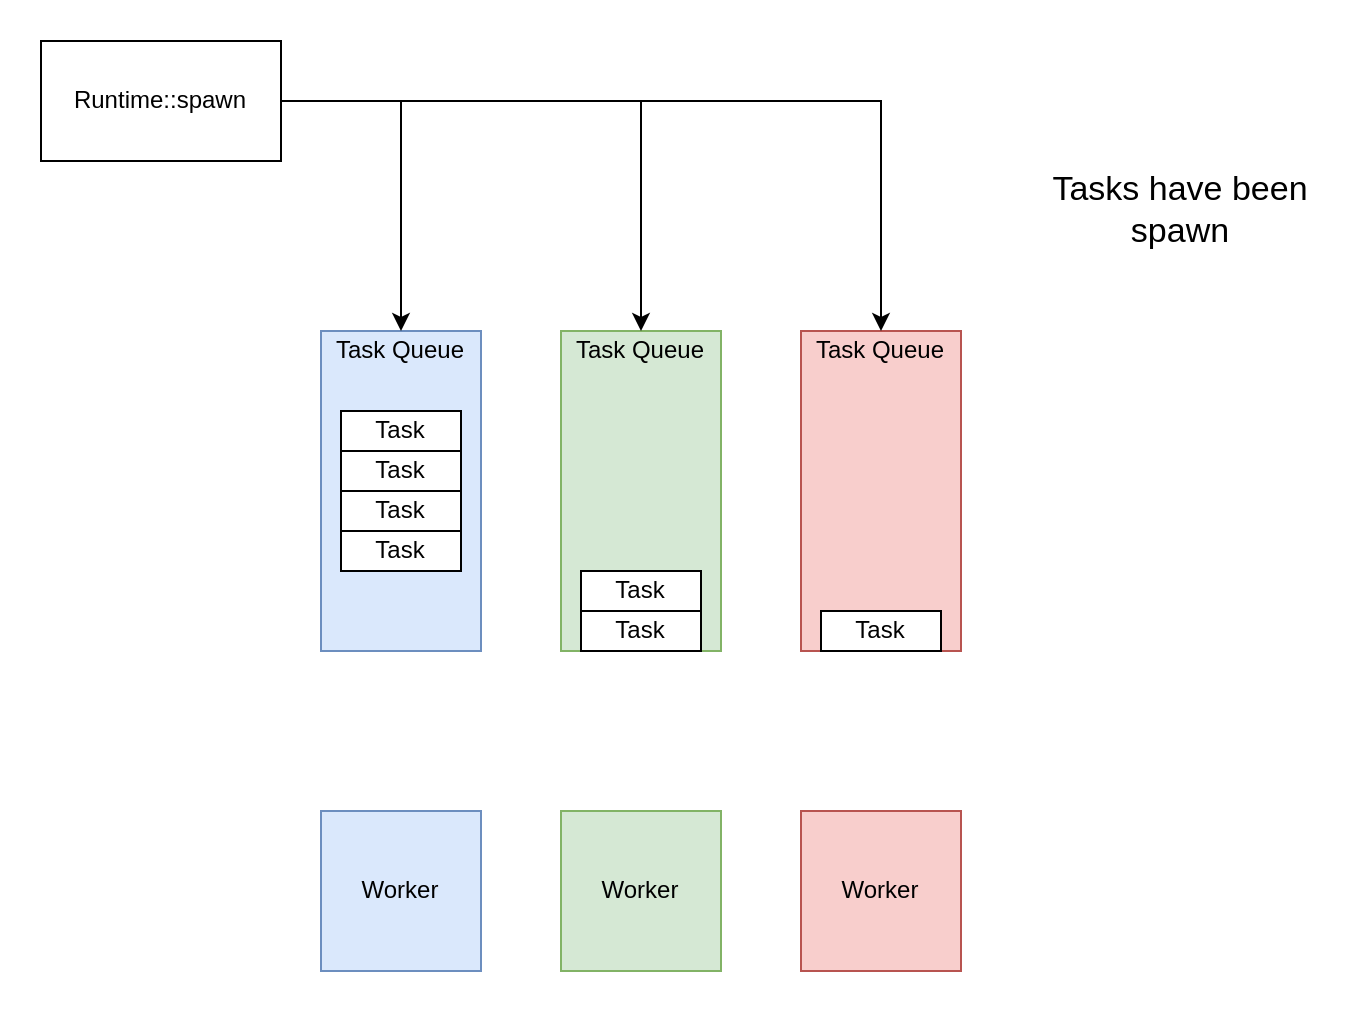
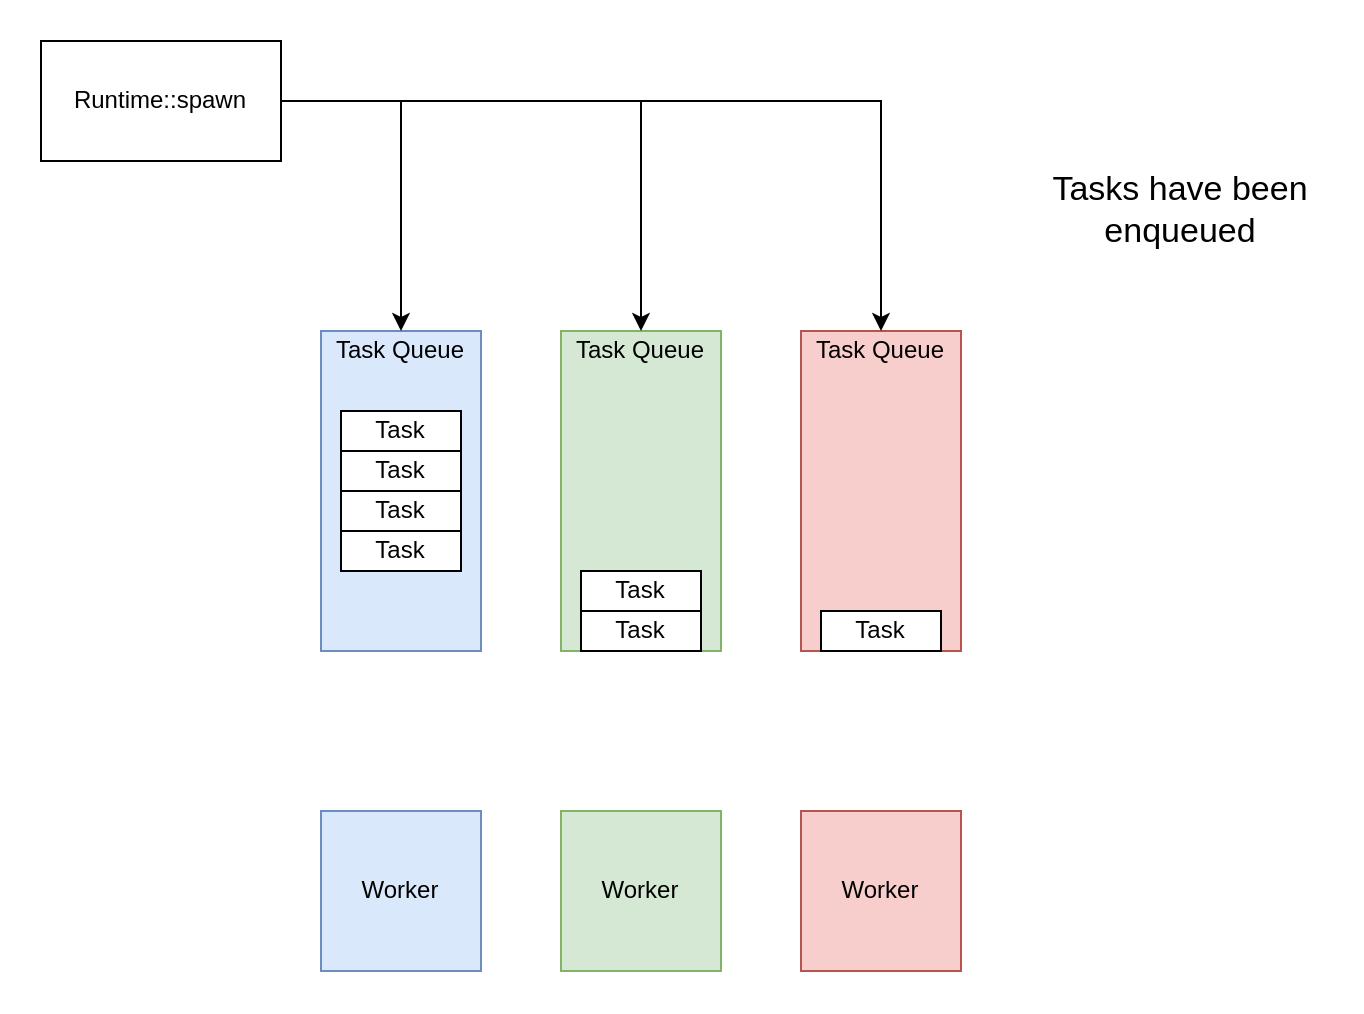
node "Tasks have been spawn": label "Tasks have been spawn" -> "Tasks have been enqueued"
